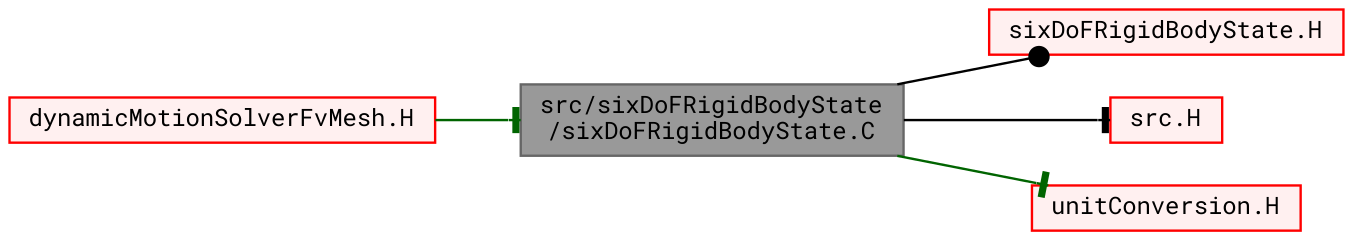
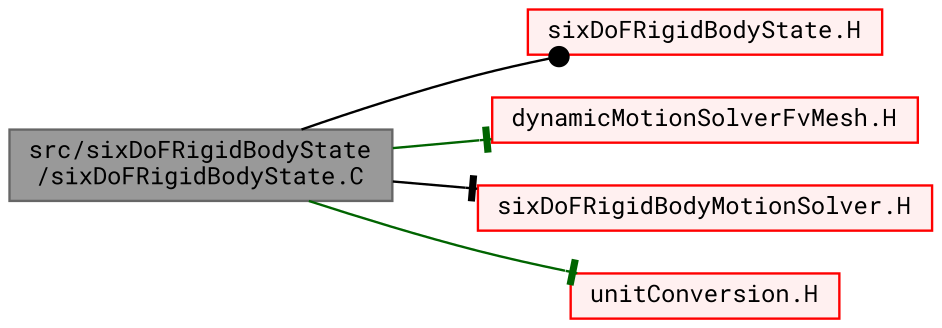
edge "dynamicMotionSolverFvMesh.H" -> "src/sixDoFRigidBodyState /sixDoFRigidBodyState.C": reversed
node "src.H": label "src.H" -> "sixDoFRigidBodyMotionSolver.H"
